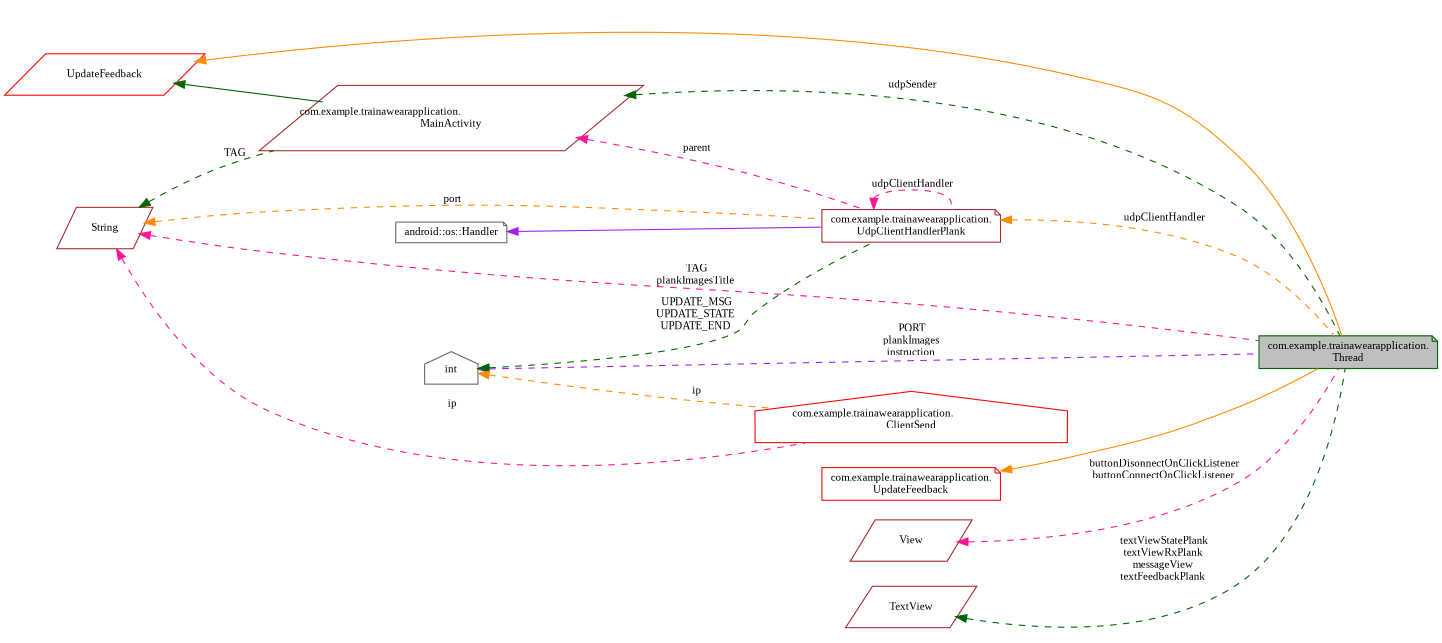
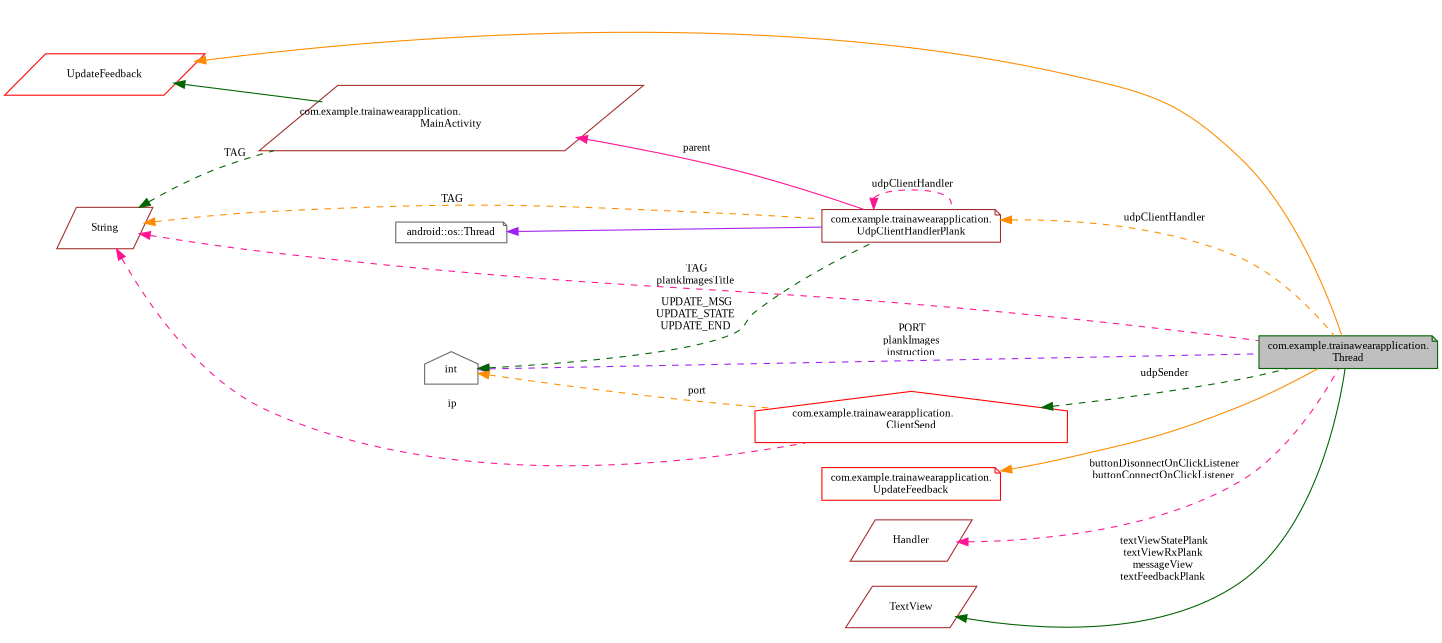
edge "com.example.trainawearapplication. Thread" -> "com.example.trainawearapplication. MainActivity": now "com.example.trainawearapplication. Thread" -> "com.example.trainawearapplication. ClientSend"
edge "com.example.trainawearapplication. UdpClientHandlerPlank" -> "com.example.trainawearapplication. MainActivity": style dashed -> solid
edge "com.example.trainawearapplication. UdpClientHandlerPlank" -> "String": label " port" -> " TAG"
node "android::os::Handler": label "android::os::Handler" -> "android::os::Thread"
edge "com.example.trainawearapplication. ClientSend" -> "int": label " ip" -> " port"
node "View": label "View" -> "Handler"
edge "com.example.trainawearapplication. Thread" -> "TextView": style dashed -> solid
